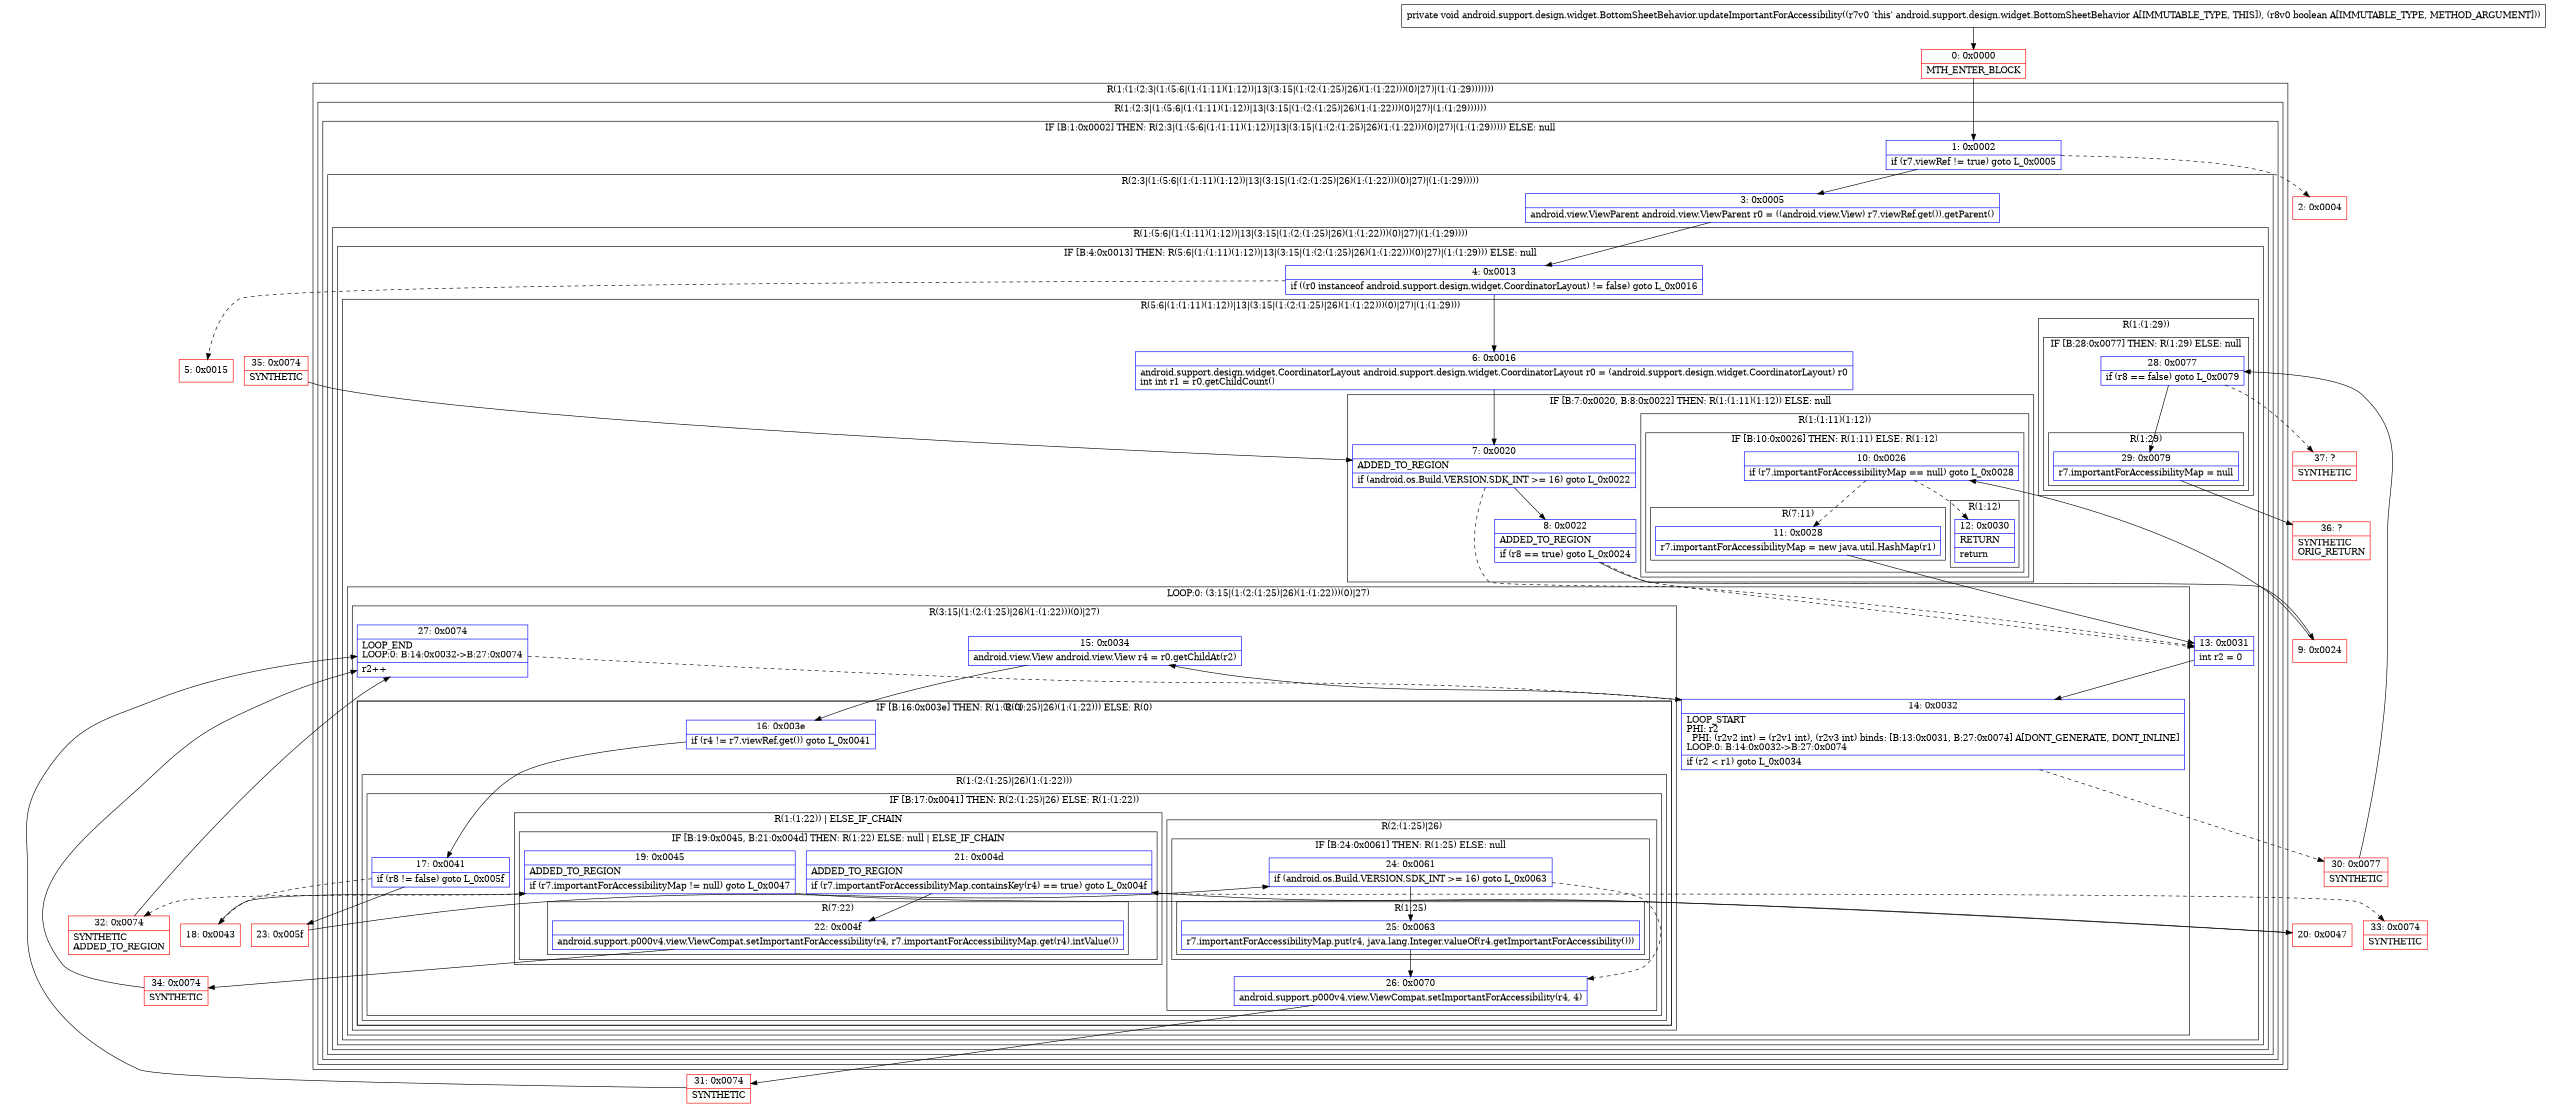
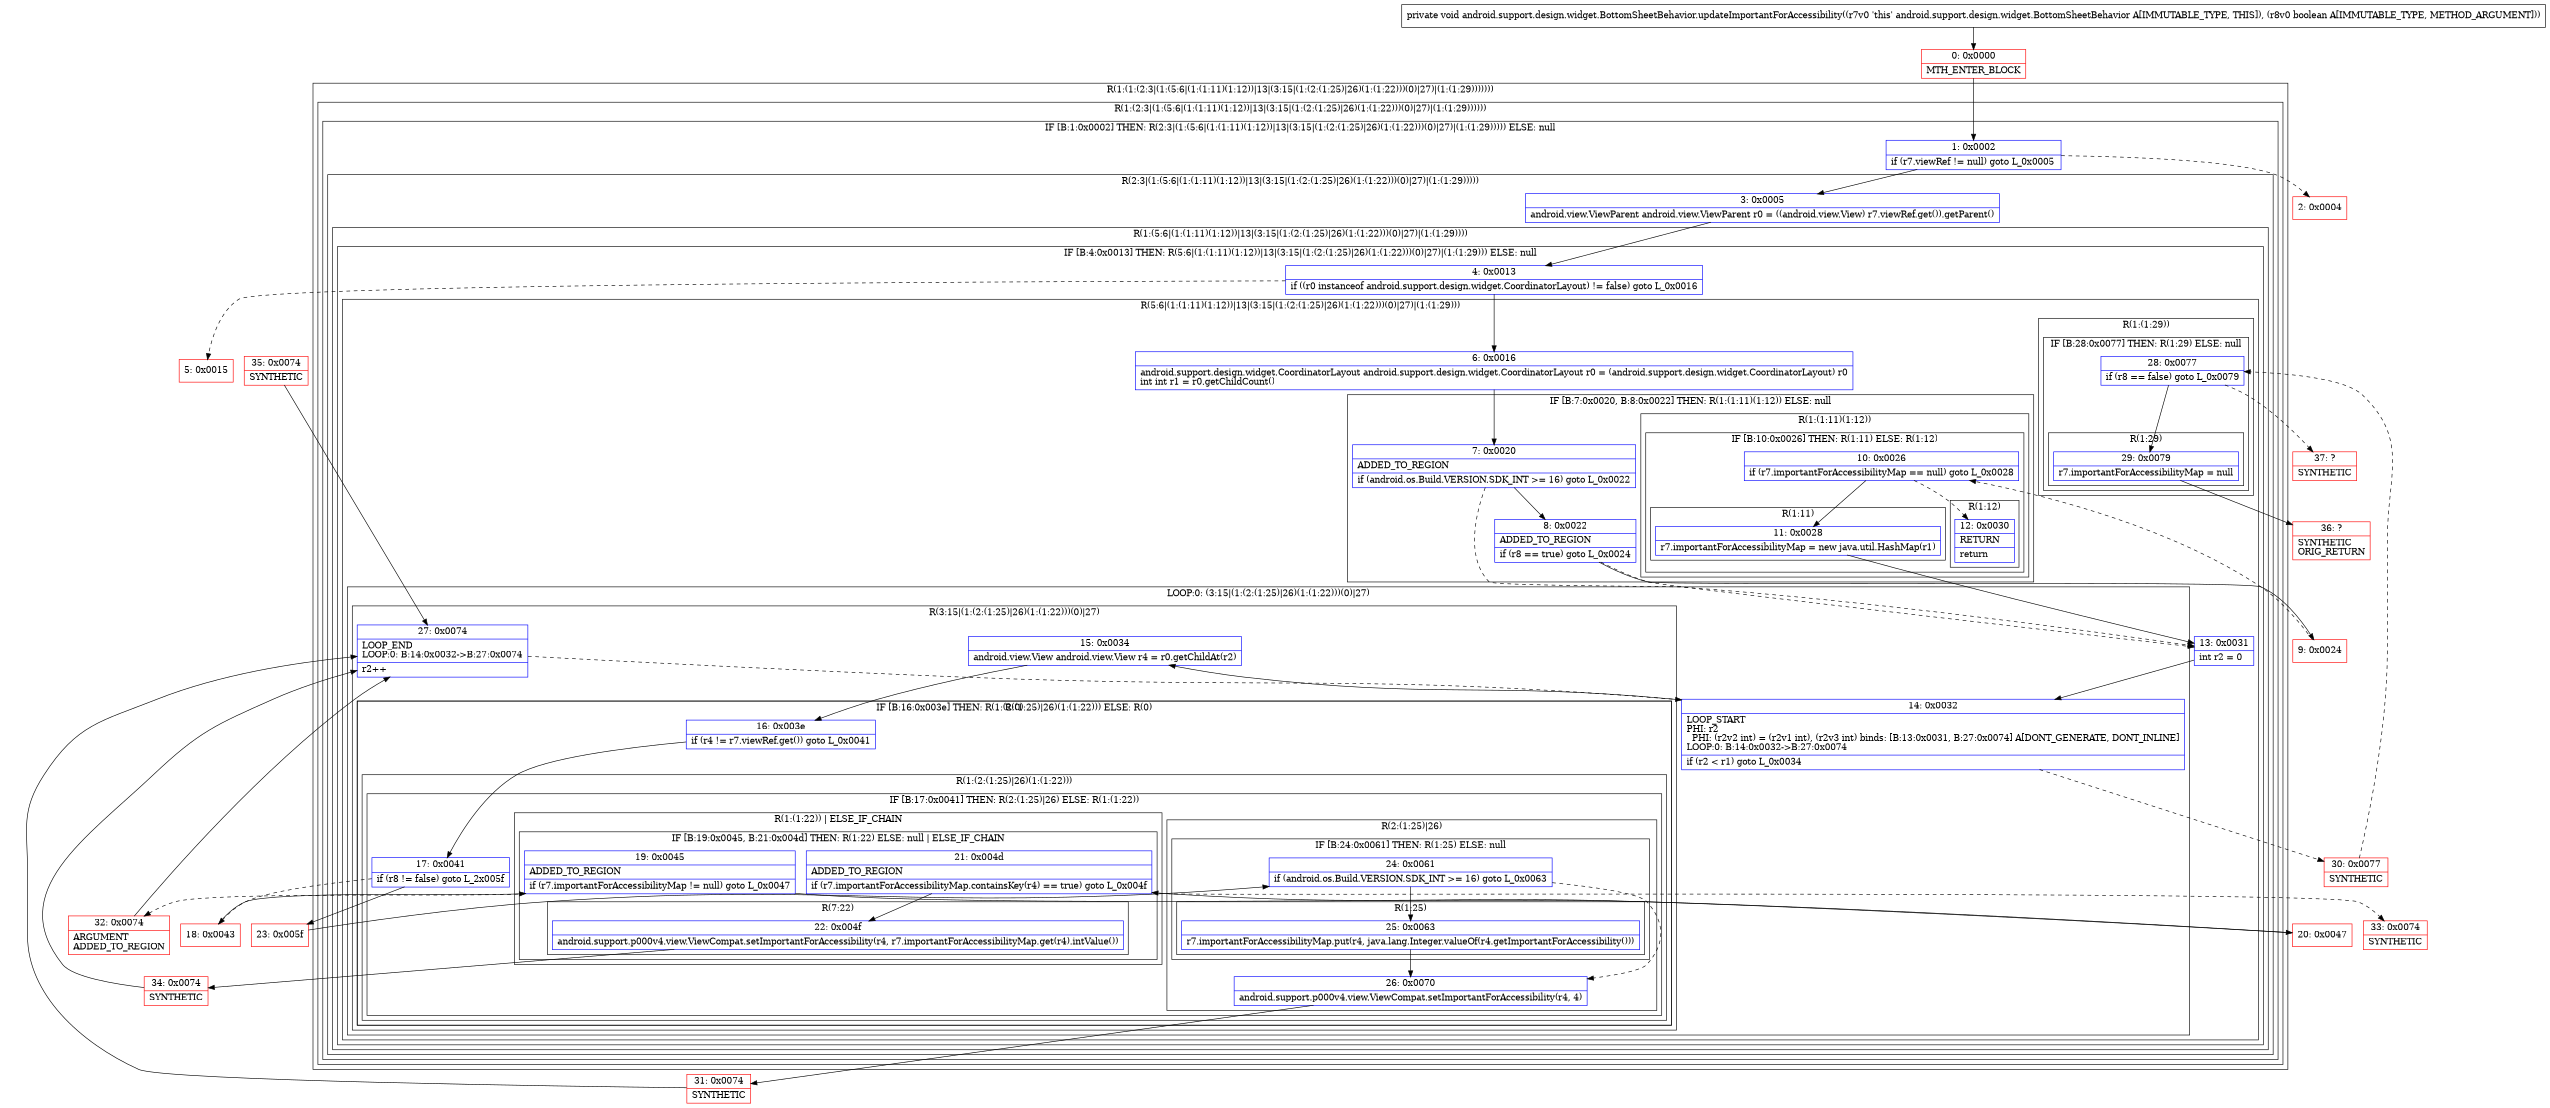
node "1: 0x0002": text "if (r7.viewRef != true) goto L_0x0005" -> "if (r7.viewRef != null) goto L_0x0005"
edge "35: 0x0074" -> "7: 0x0020": now "35: 0x0074" -> "27: 0x0074"
edge "10: 0x0026" -> "11: 0x0028": style dashed -> solid
cluster "R(7:11)": label "R(7:11)" -> "R(1:11)"
edge "9: 0x0024" -> "10: 0x0026": style solid -> dashed
edge "30: 0x0077" -> "28: 0x0077": style solid -> dashed
node "17: 0x0041": text "if (r8 != false) goto L_0x005f" -> "if (r8 != false) goto L_2x005f"
node "32: 0x0074": text "SYNTHETIC" -> "ARGUMENT"
